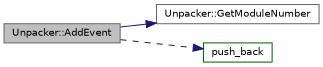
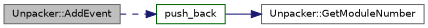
edge "Unpacker::AddEvent" -> "Unpacker::GetModuleNumber": now "push_back" -> "Unpacker::GetModuleNumber"
